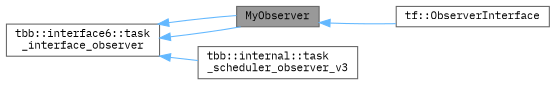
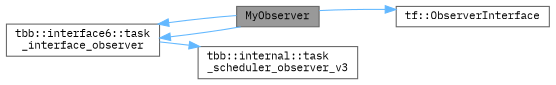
edge "tf::ObserverInterface" -> "MyObserver": reversed
edge "tbb::internal::task _scheduler_observer_v3" -> "tbb::interface6::task _interface_observer": reversed
